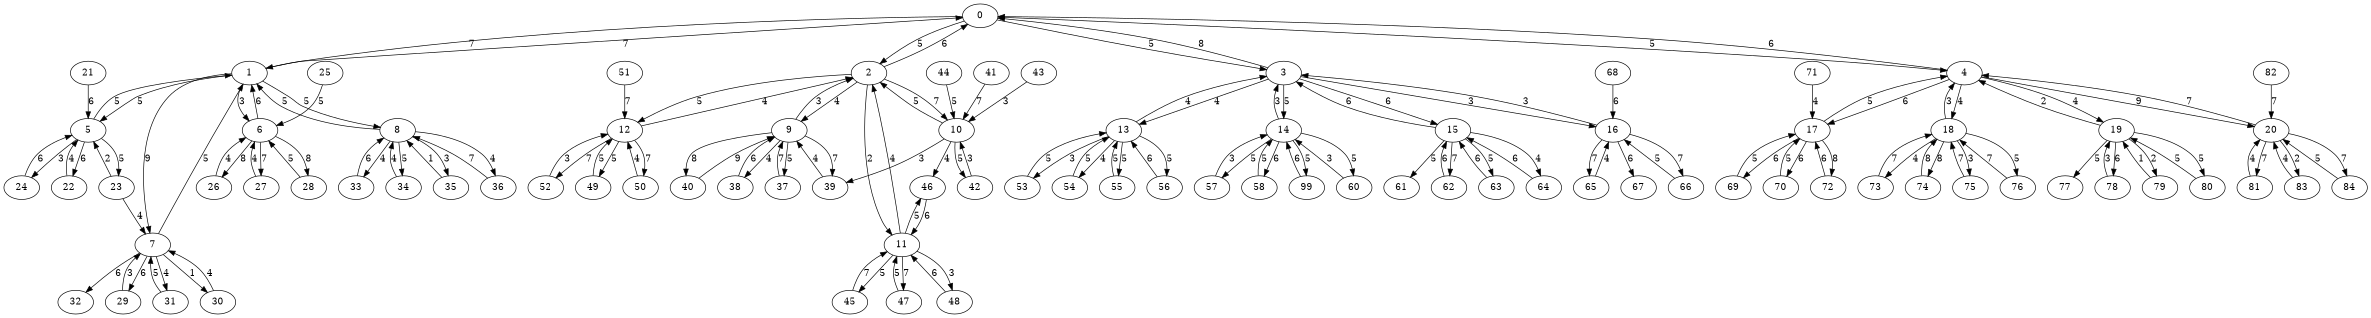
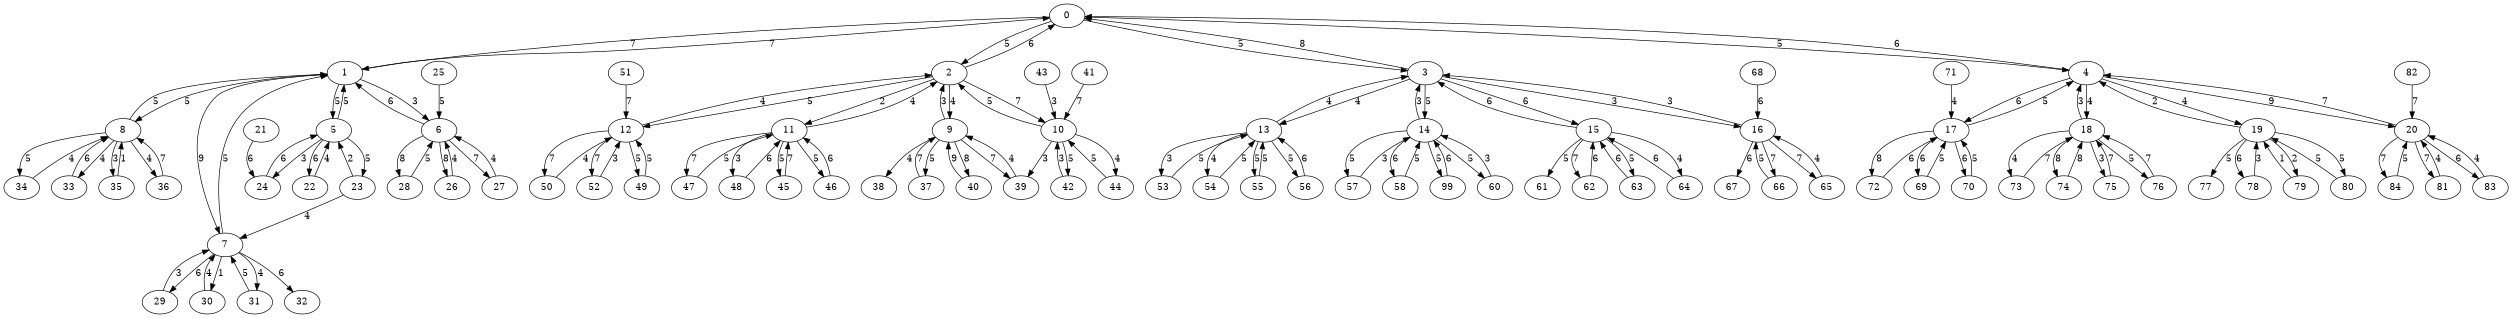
edge "21" -> "5": now "21" -> "24"
edge "38" -> "9": removed, label "6"
edge "10" -> "46": now "10" -> "44"
edge "20" -> "83": label "2" -> "6"
